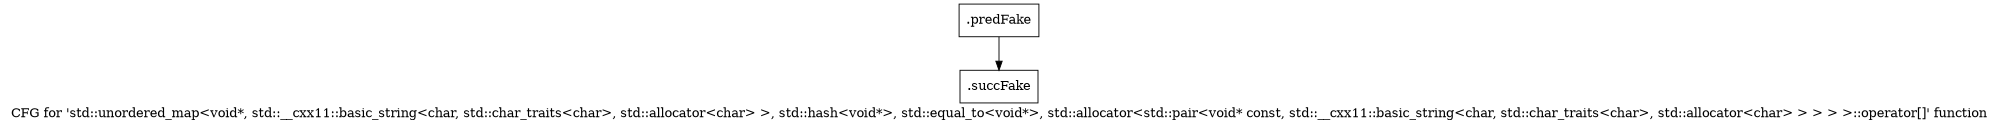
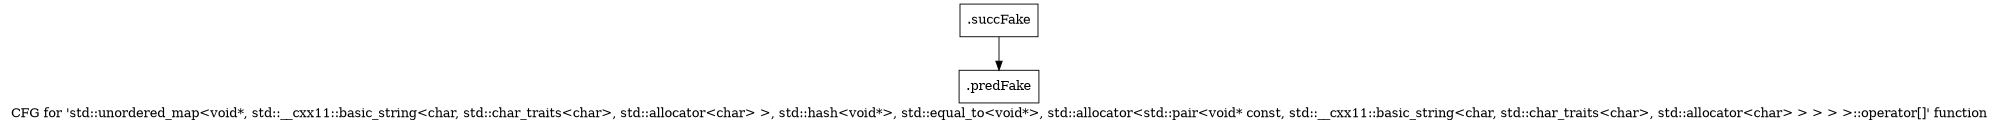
edge ".predFake" -> ".succFake": reversed
